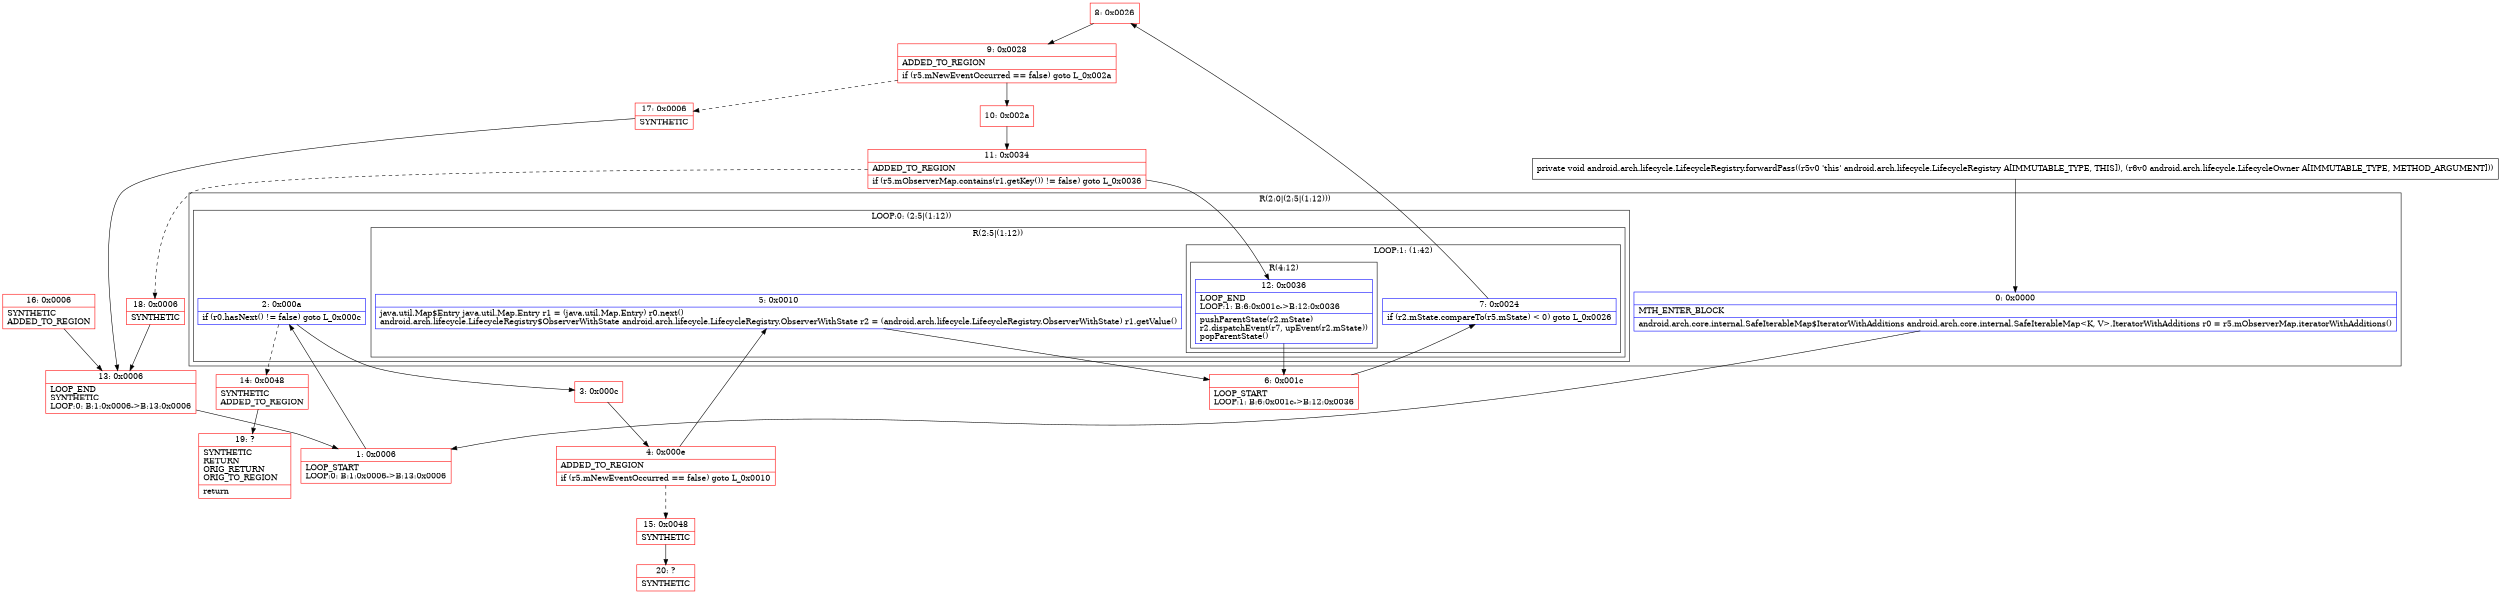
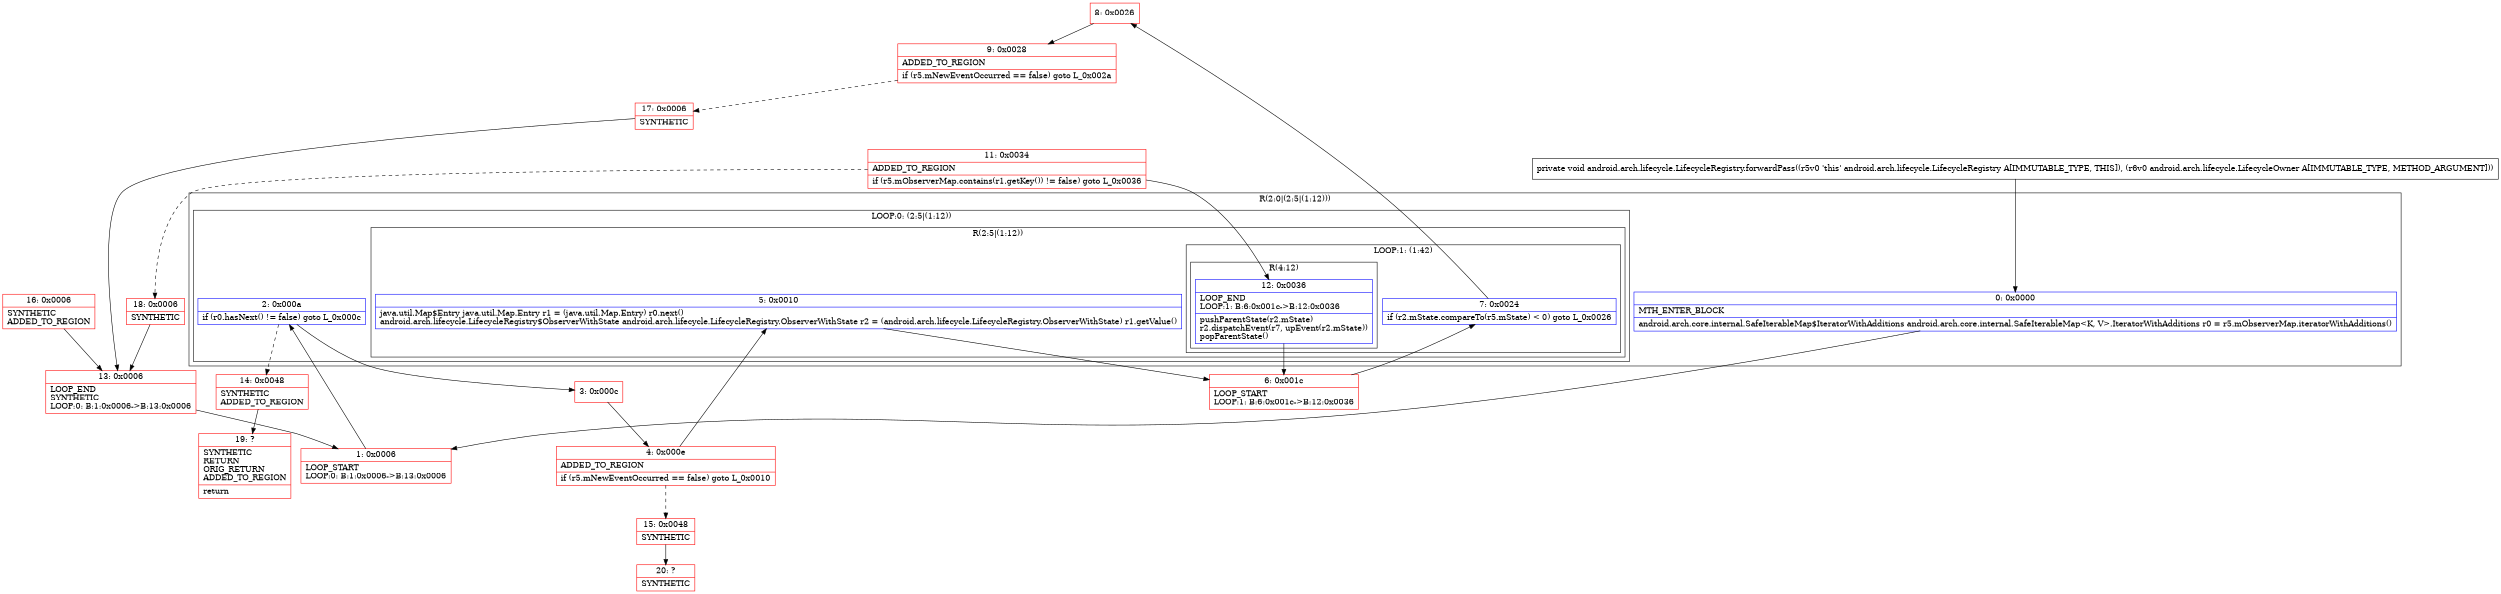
node "10: 0x002a": removed
node "19: ?": text "ORIG_TO_REGION" -> "ADDED_TO_REGION"
